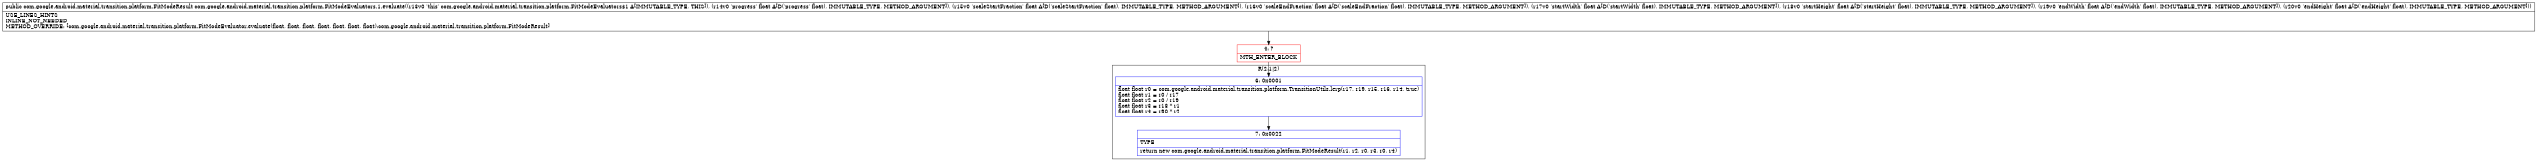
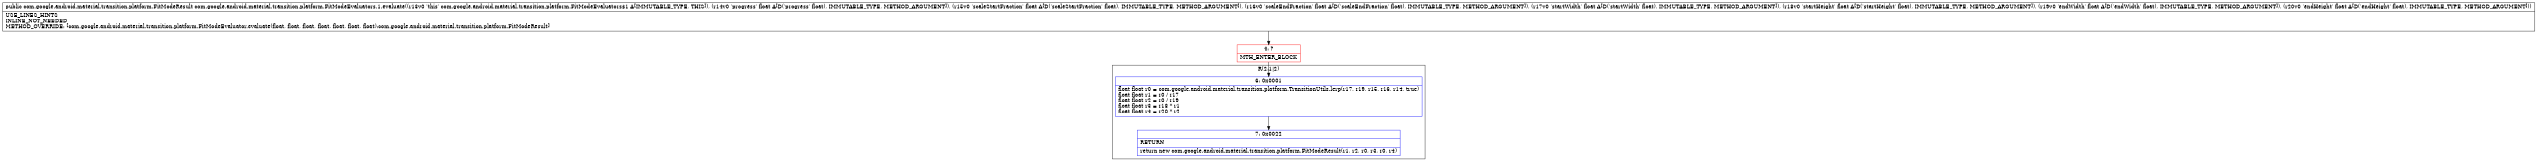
node "6: 0x0001": text "float float r4 = r90 * r2" -> "float float r4 = r20 * r2"
node "7: 0x0022": text "TYPE" -> "RETURN"
